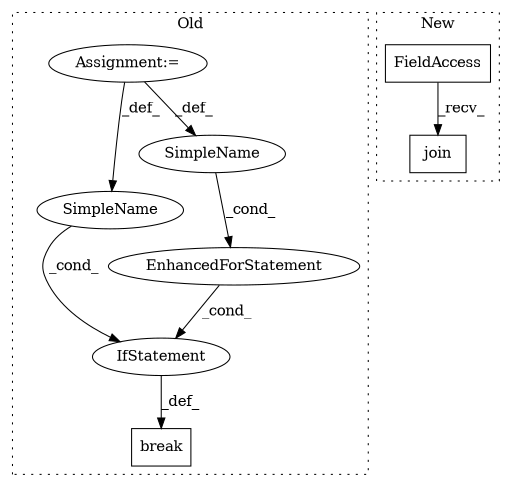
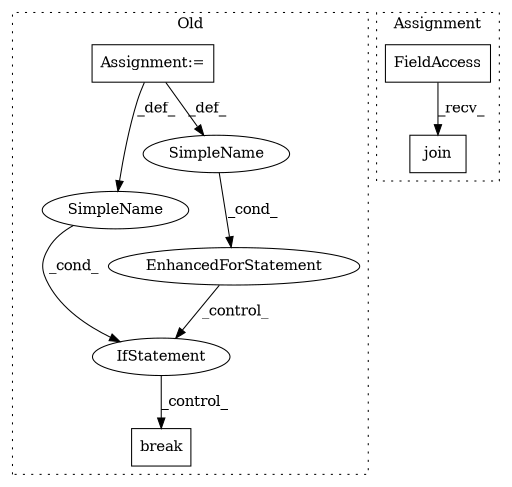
cluster "New": label "New" -> "Assignment"
node "Assignment:=": shape ellipse -> box
edge "EnhancedForStatement" -> "IfStatement": label "_cond_" -> "_control_"
edge "IfStatement" -> "break": label "_def_" -> "_control_"
